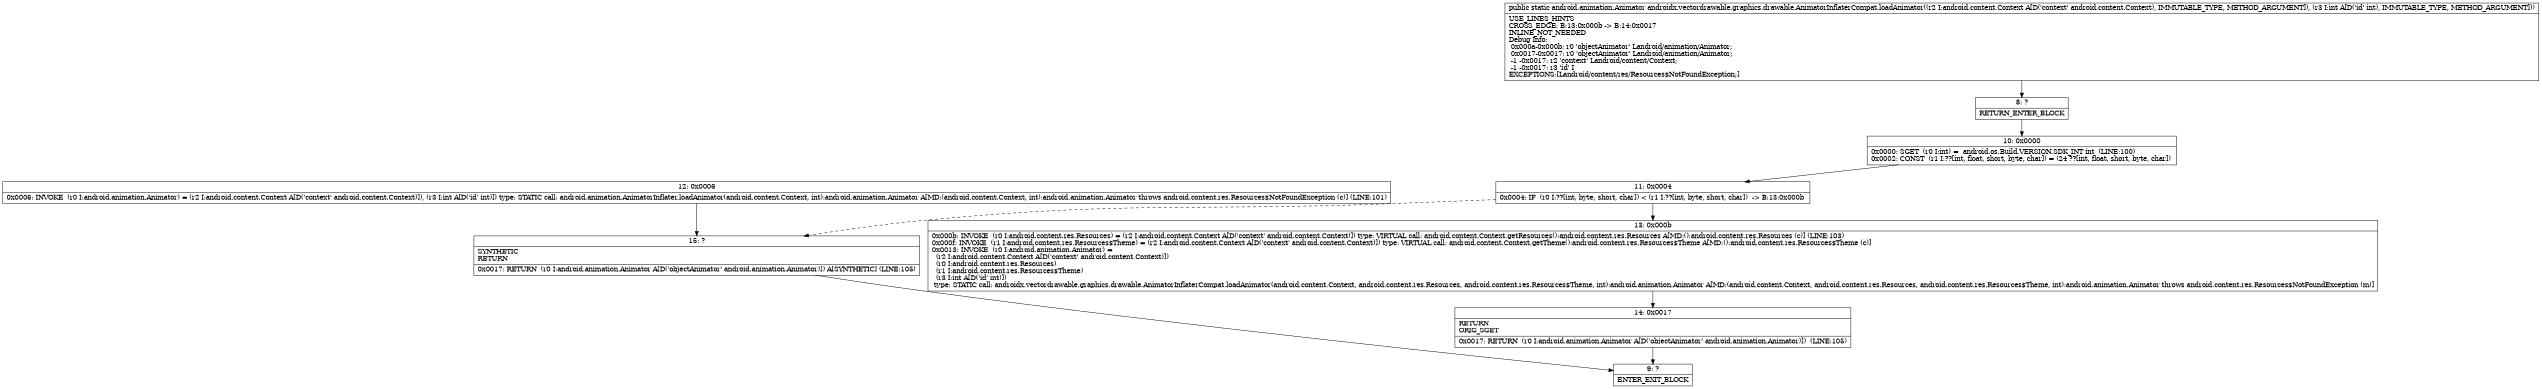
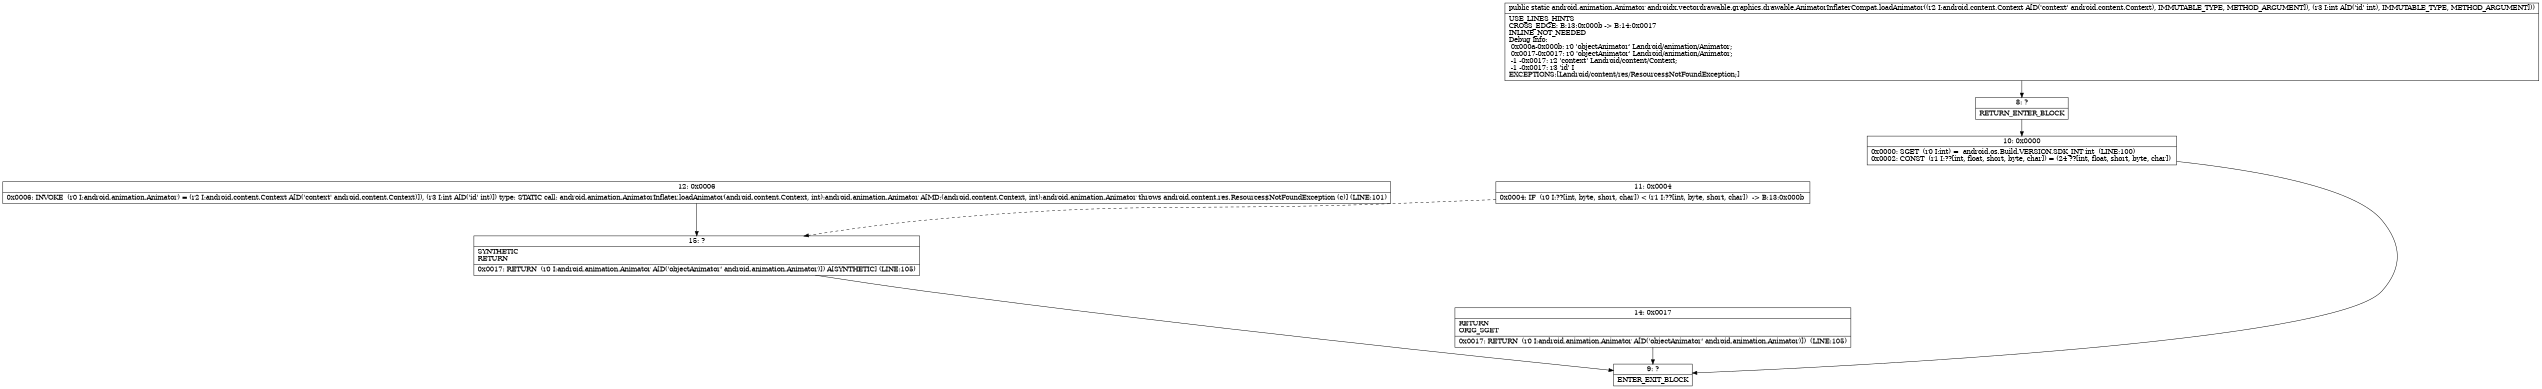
edge "10: 0x0000" -> "11: 0x0004": now "10: 0x0000" -> "9: ?"
node "13: 0x000b": removed
